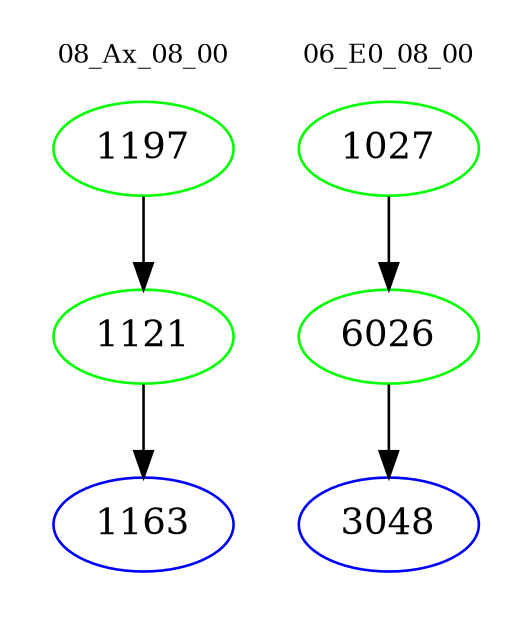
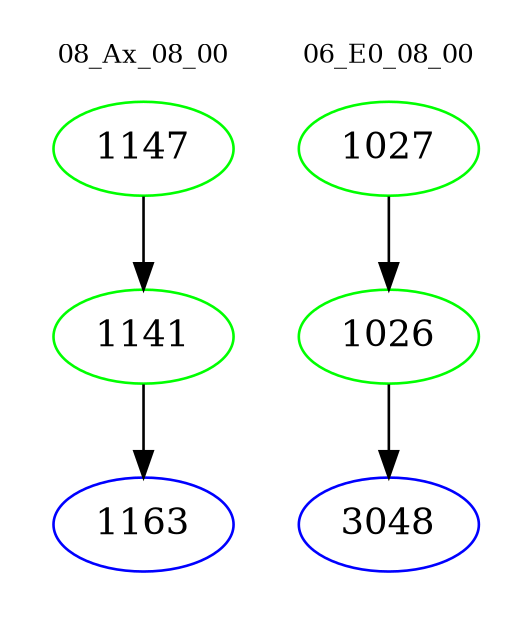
node "1197": label "1197" -> "1147"
node "1121": label "1121" -> "1141"
node "6026": label "6026" -> "1026"
